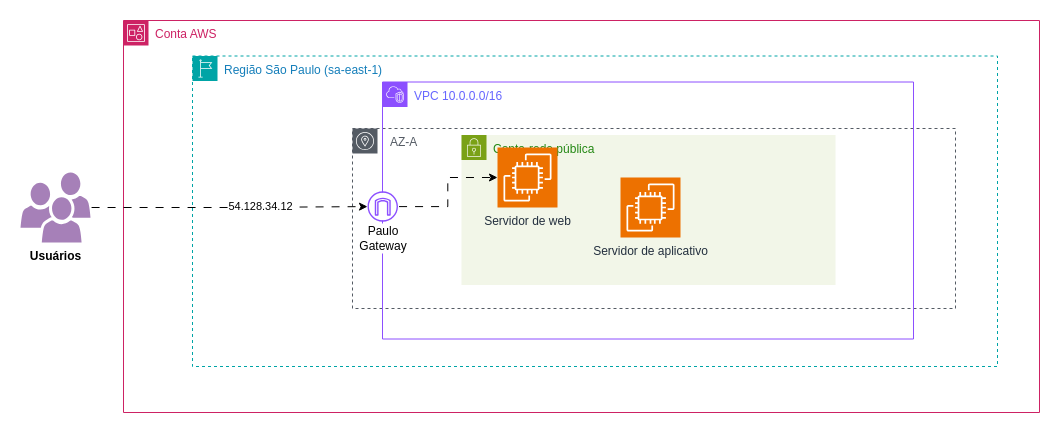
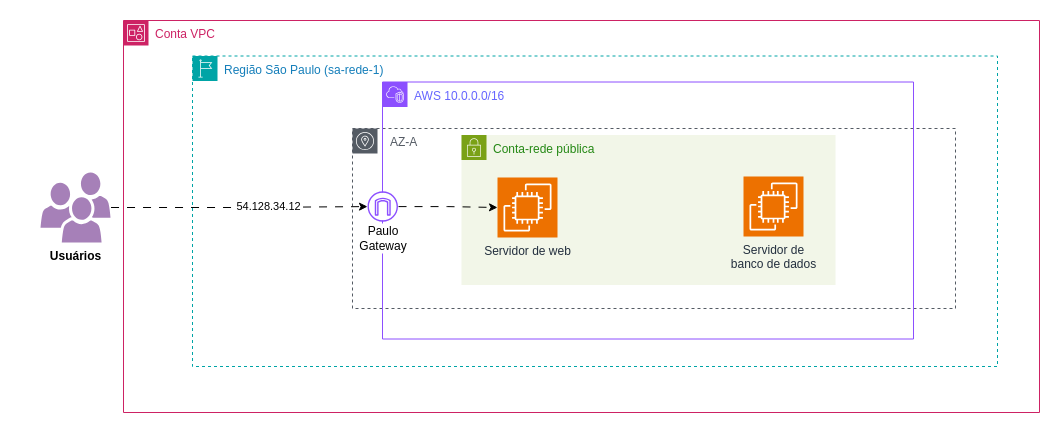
node "Conta AWS": label "Conta AWS" -> "Conta VPC"
node "Região São Paulo (sa-east-1)": label "Região São Paulo (sa-east-1)" -> "Região São Paulo (sa-rede-1)"
node "VPC 10.0.0.0/16": label "VPC 10.0.0.0/16" -> "AWS 10.0.0.0/16"
node "Servidor de web": moved (528, 178) -> (528, 208)
node "Servidor de banco de dados": added
node "Usuários": moved (56, 208) -> (76, 208)
node "Servidor de aplicativo": removed
